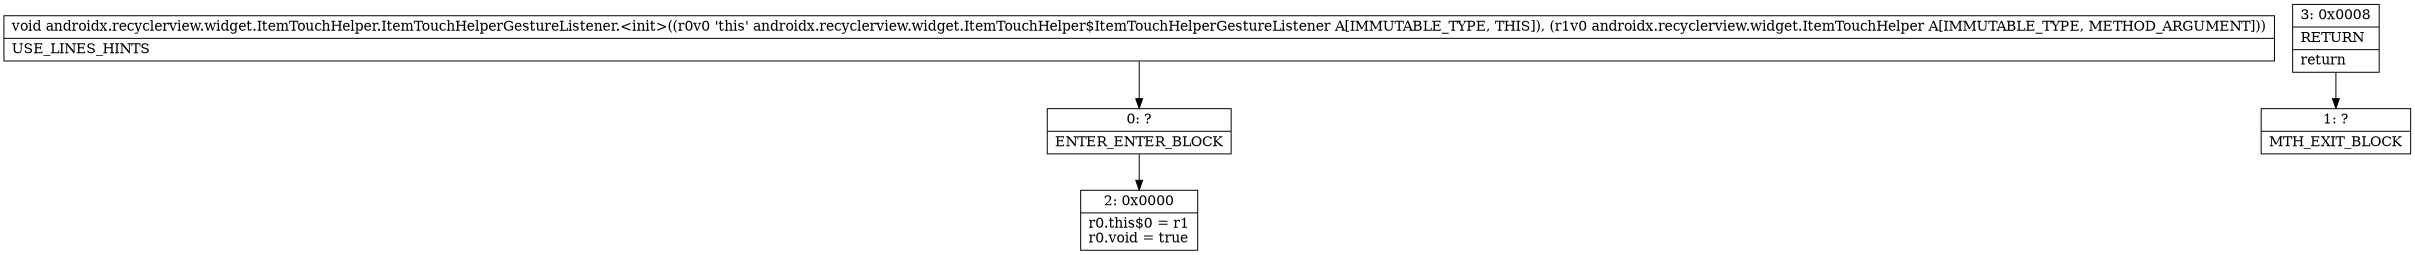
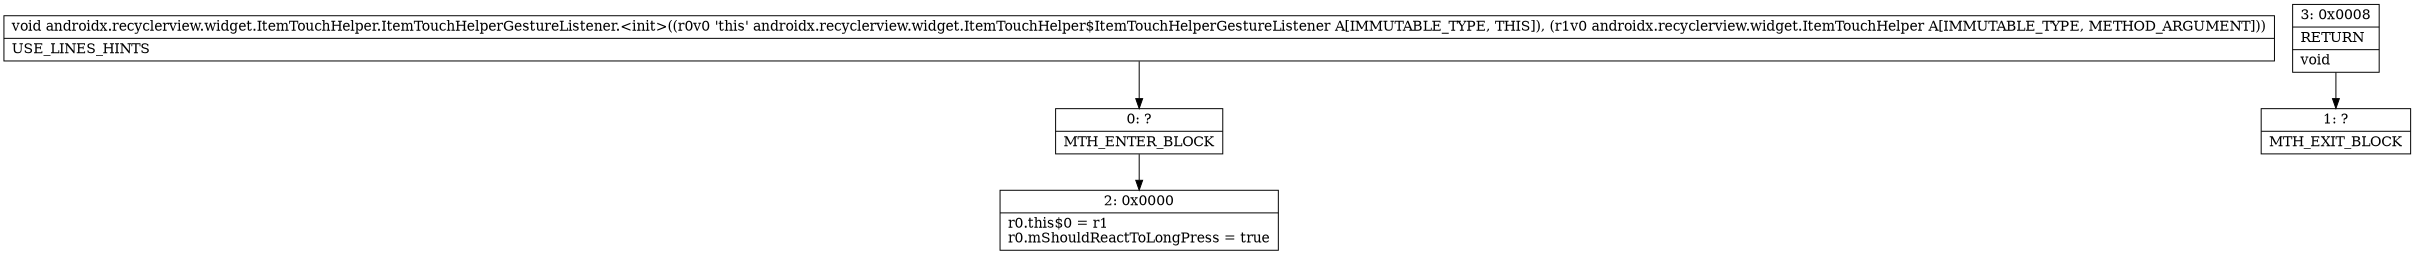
node "3: 0x0008": text "return" -> "void"
node "0: ?": text "ENTER_ENTER_BLOCK" -> "MTH_ENTER_BLOCK"
node "2: 0x0000": text "r0.void = true" -> "r0.mShouldReactToLongPress = true"
